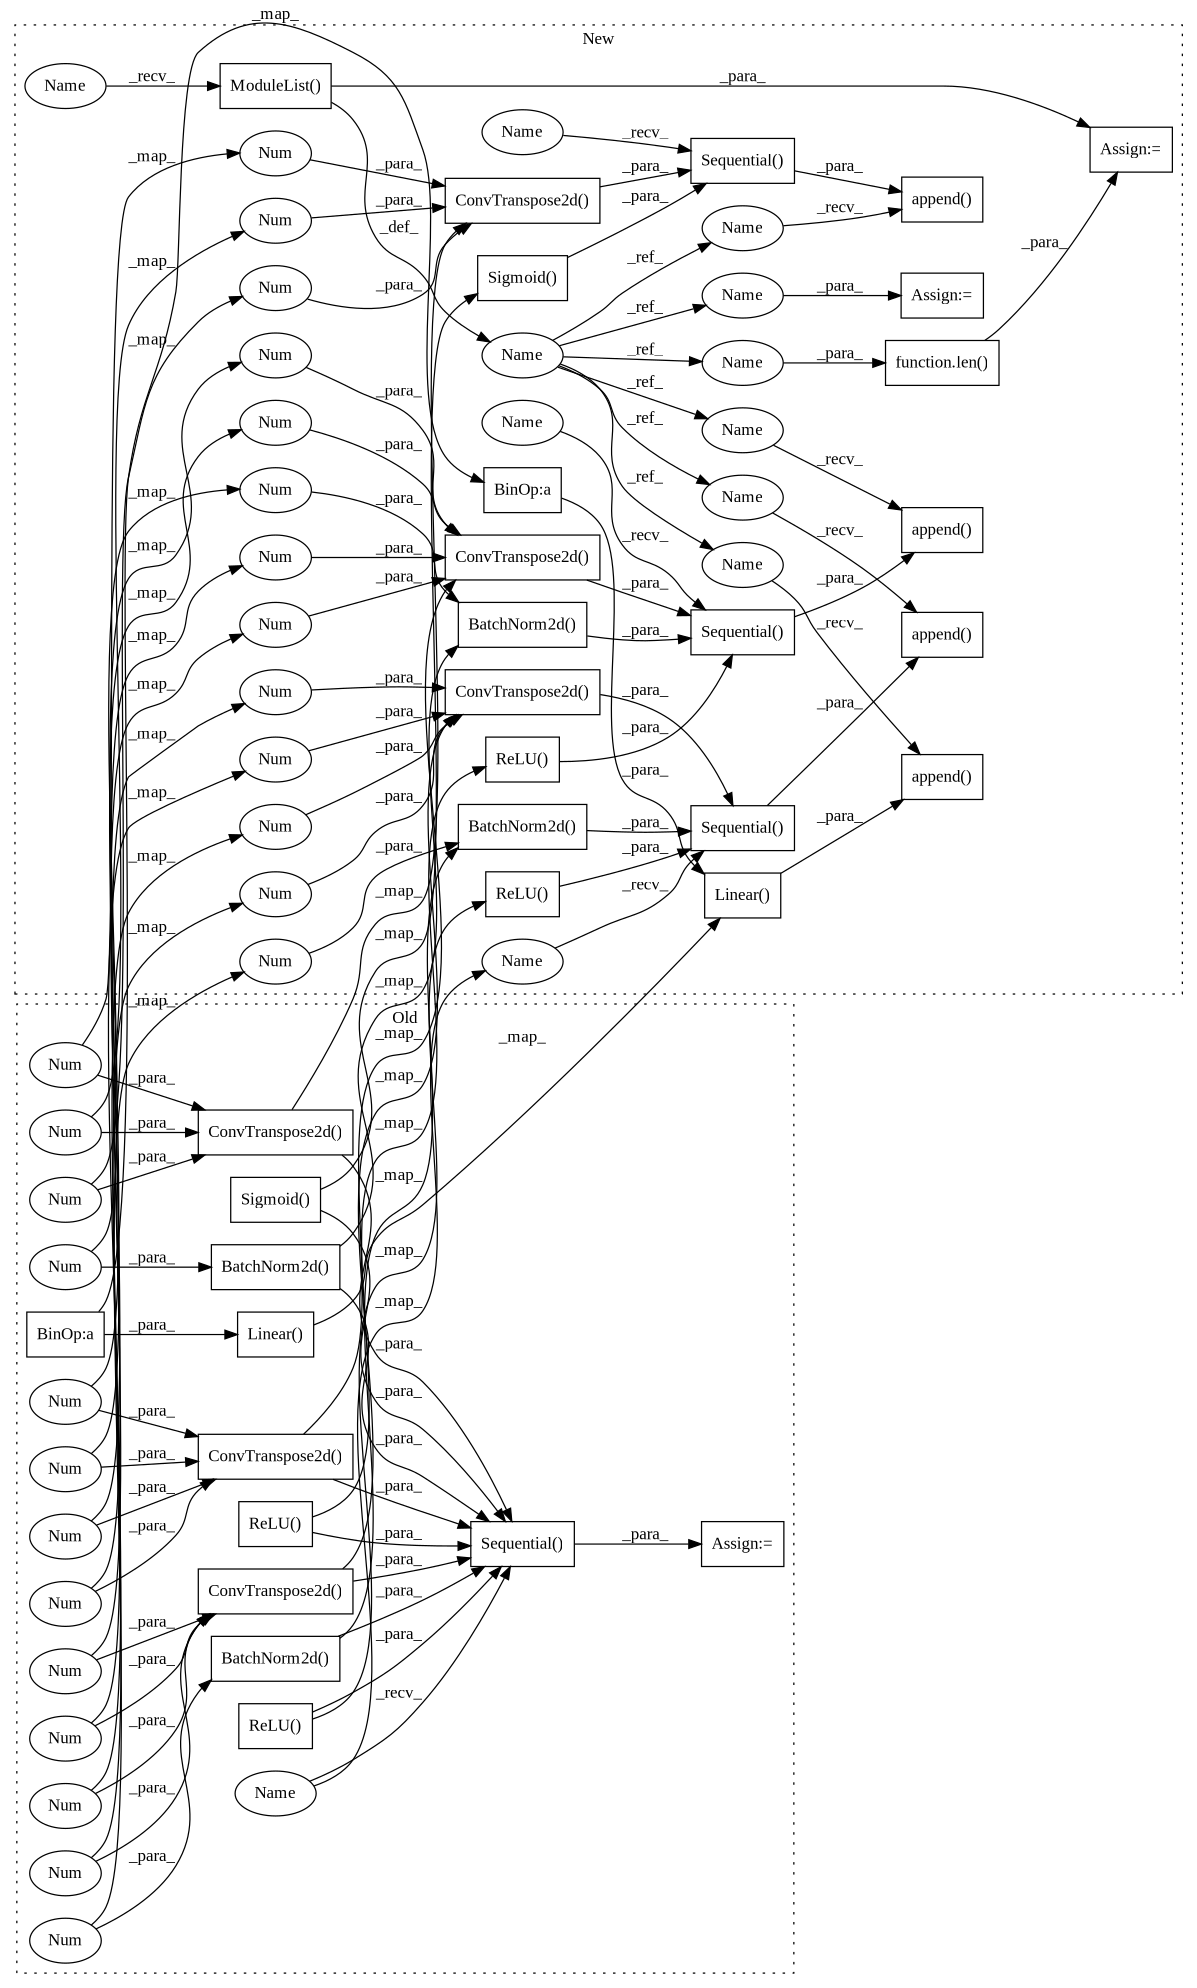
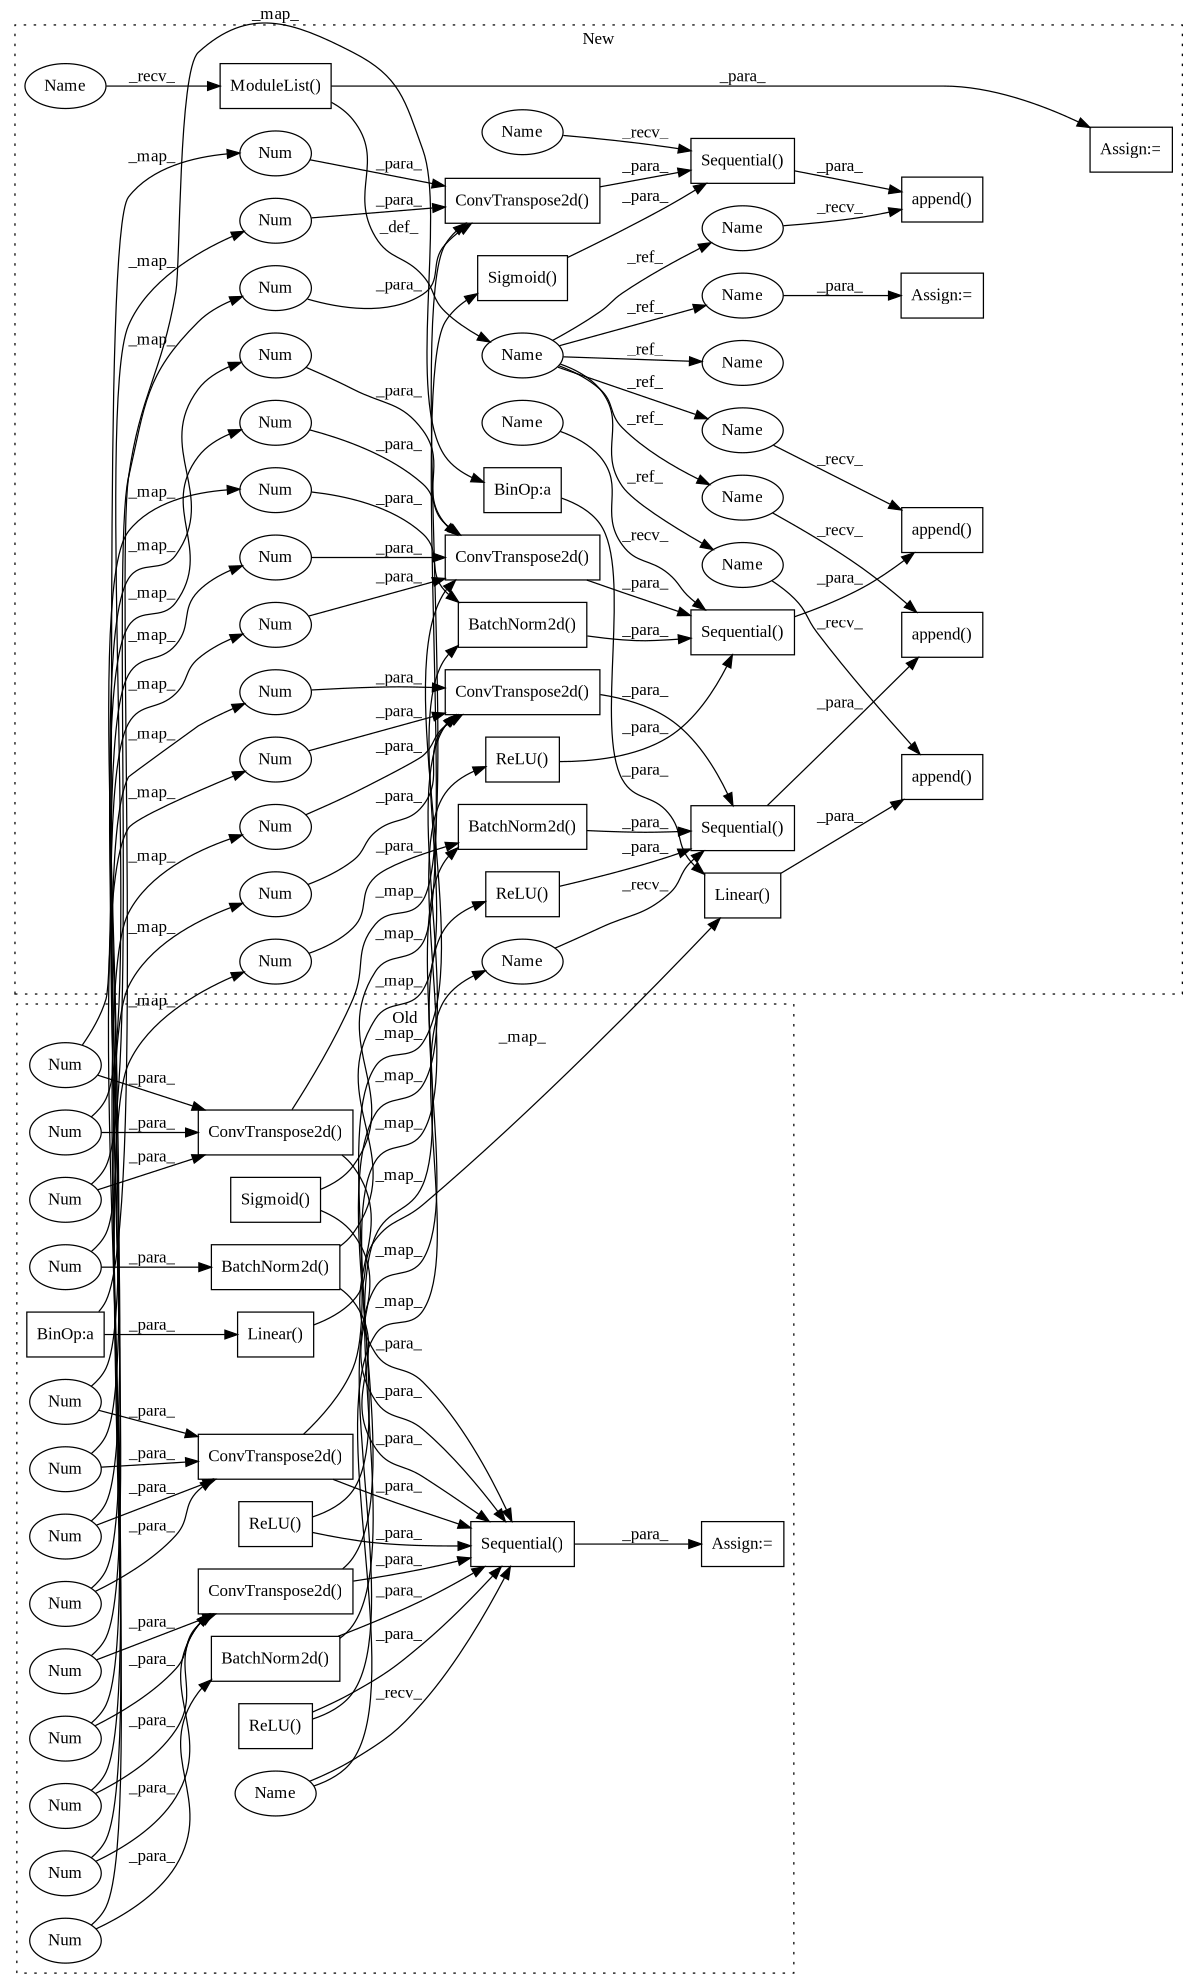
node "function.len()": removed
